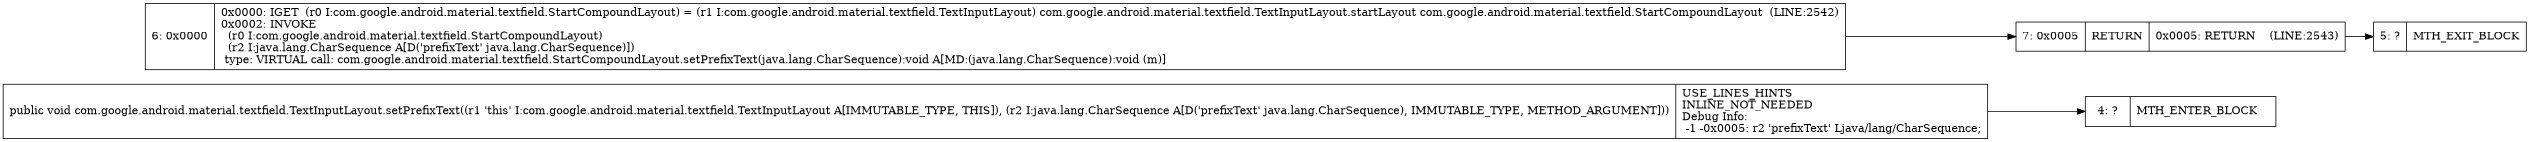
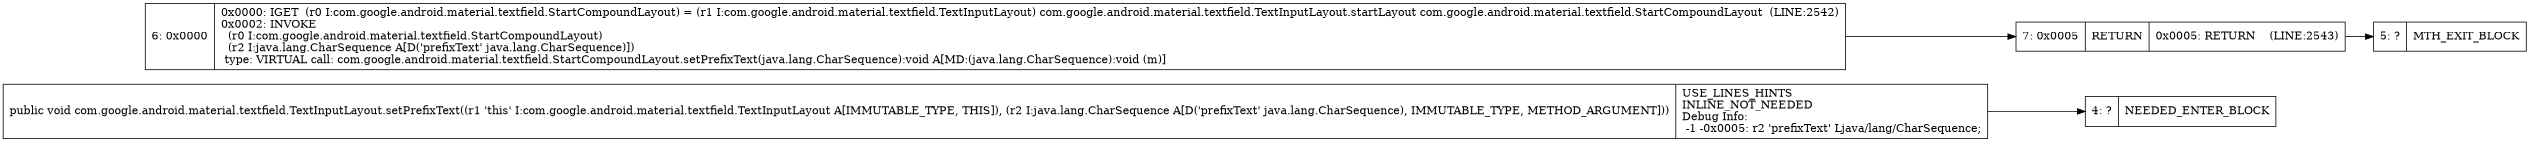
node "4: ?": text "MTH_ENTER_BLOCK" -> "NEEDED_ENTER_BLOCK"
